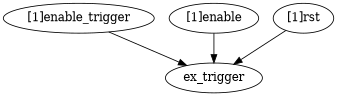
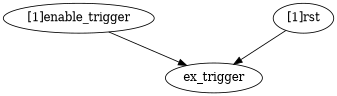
node "[1]enable": removed
